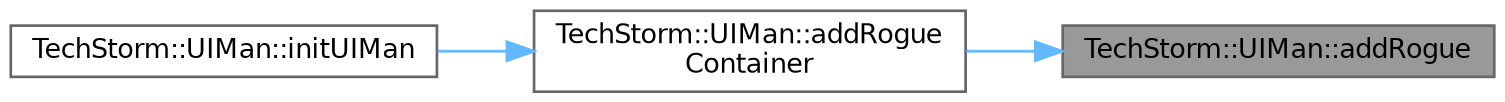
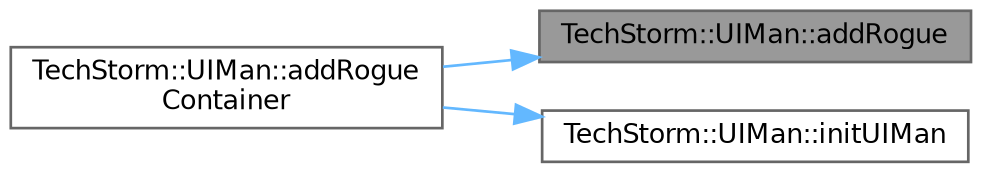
edge "TechStorm::UIMan::initUIMan" -> "TechStorm::UIMan::addRogue Container": reversed
